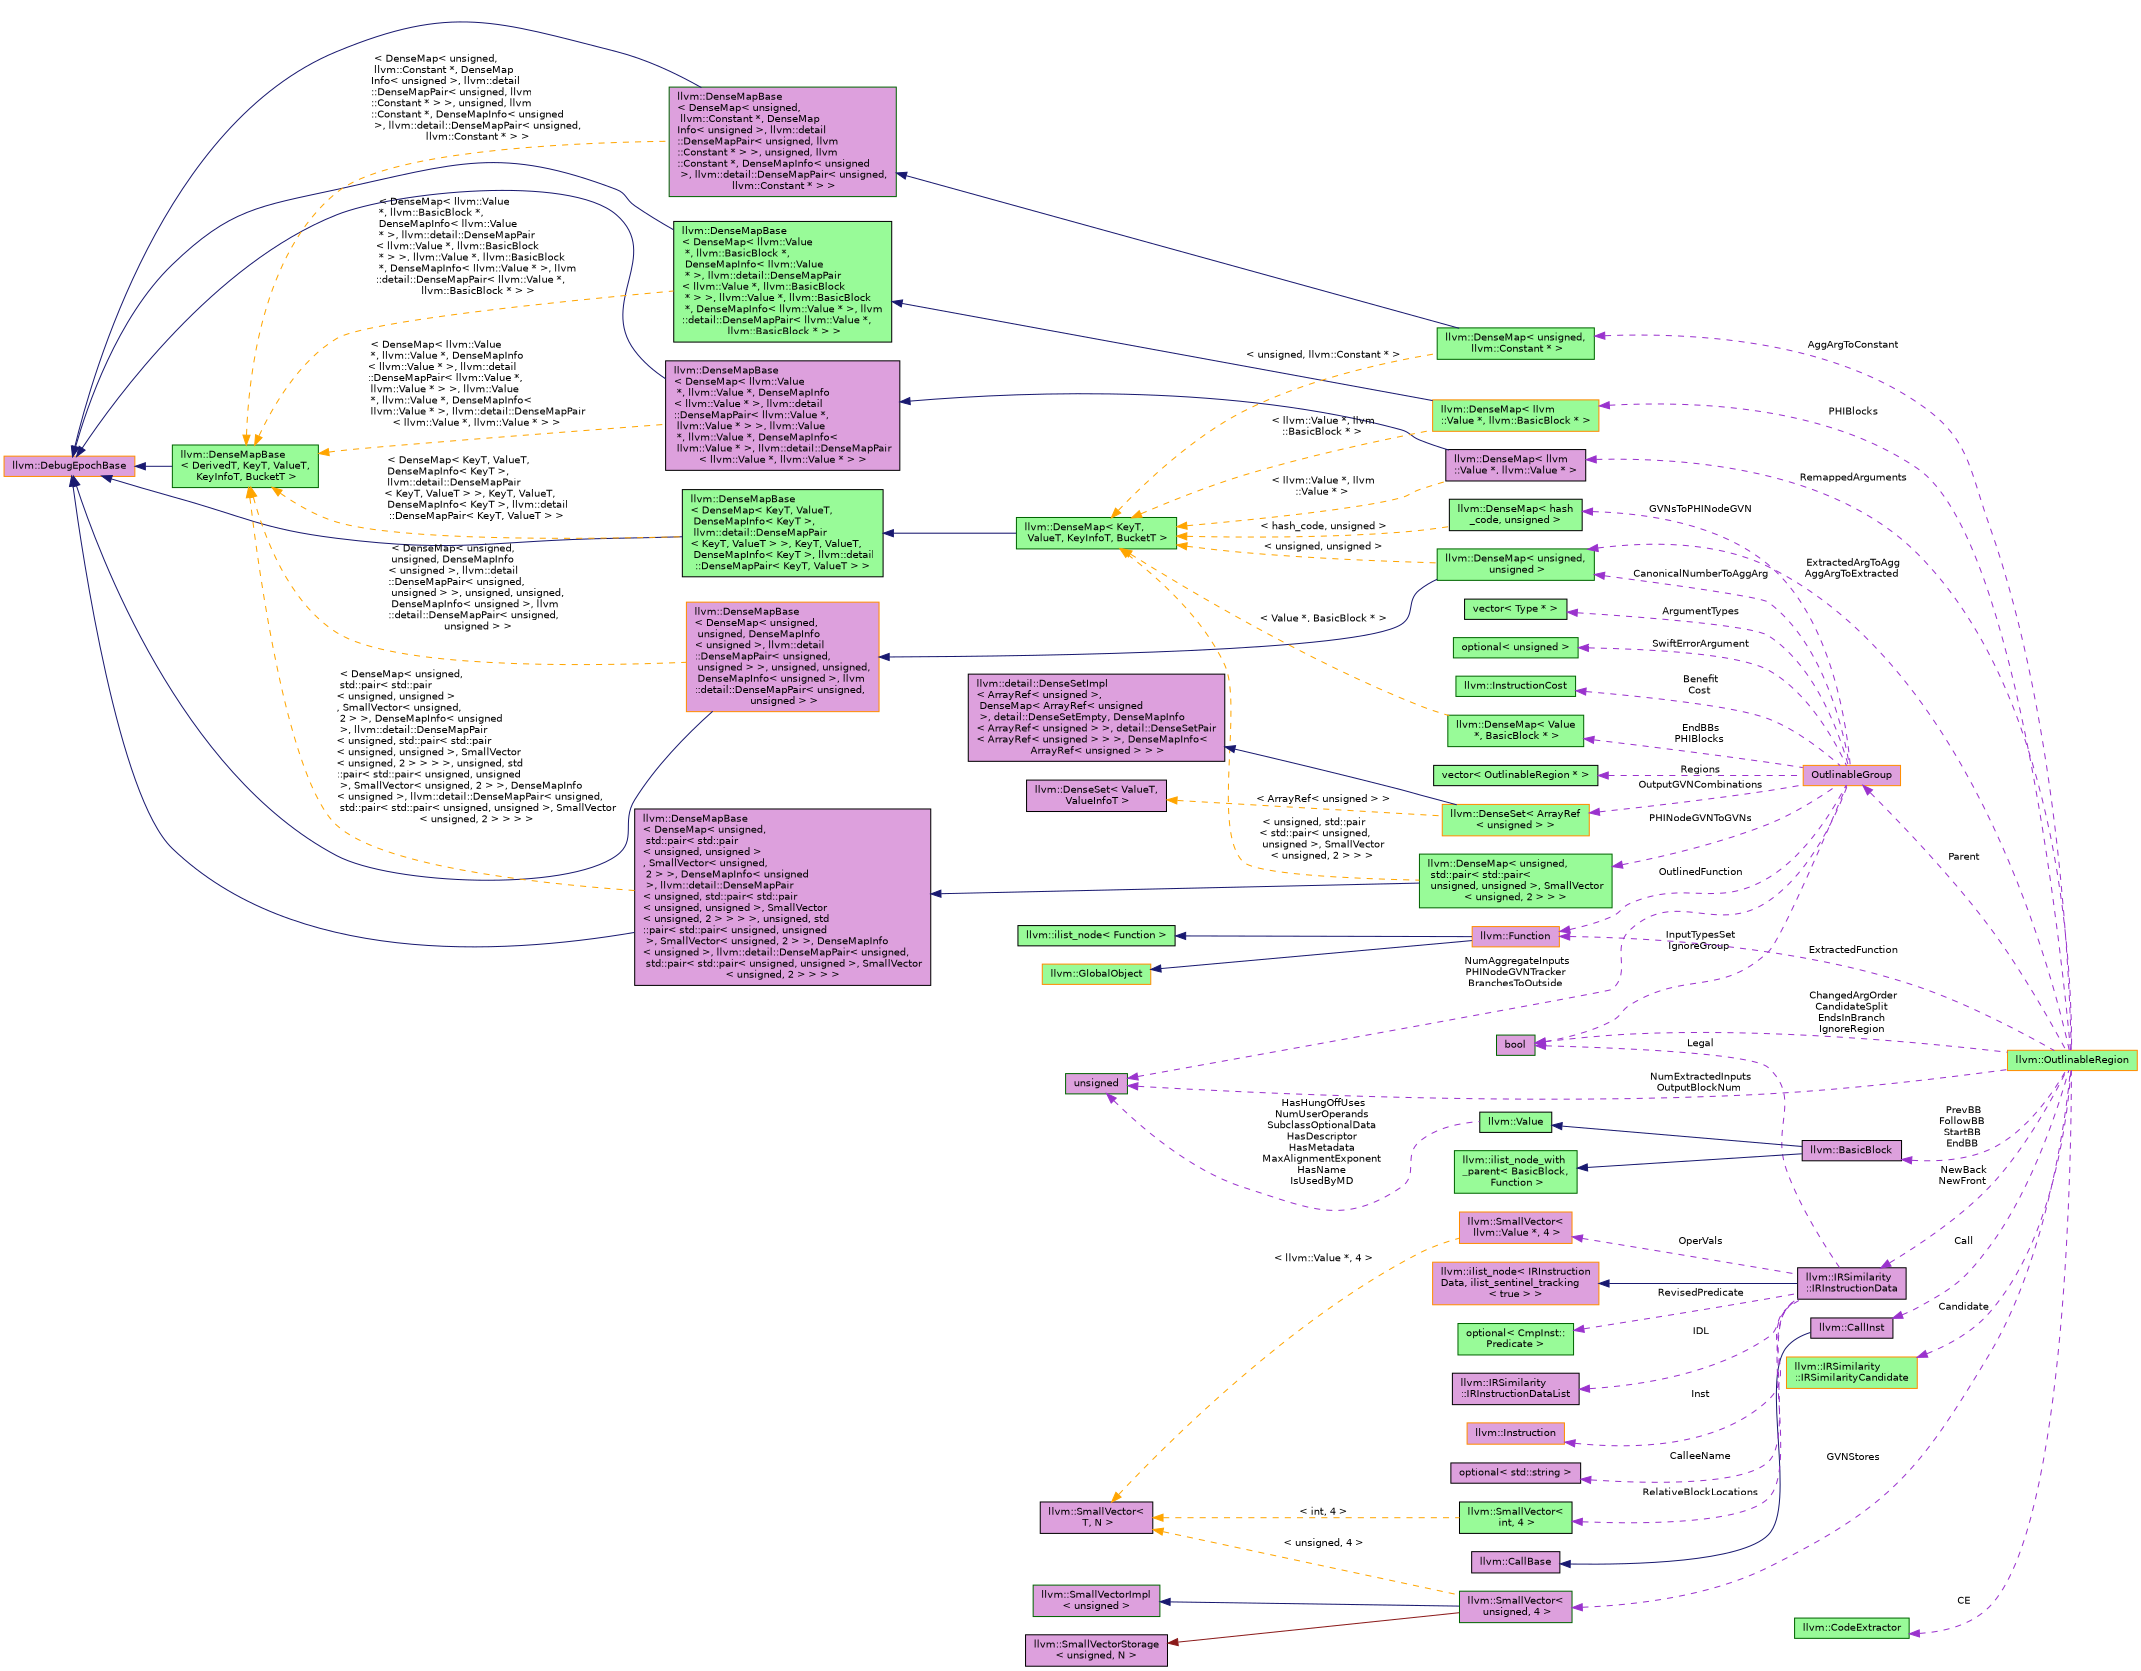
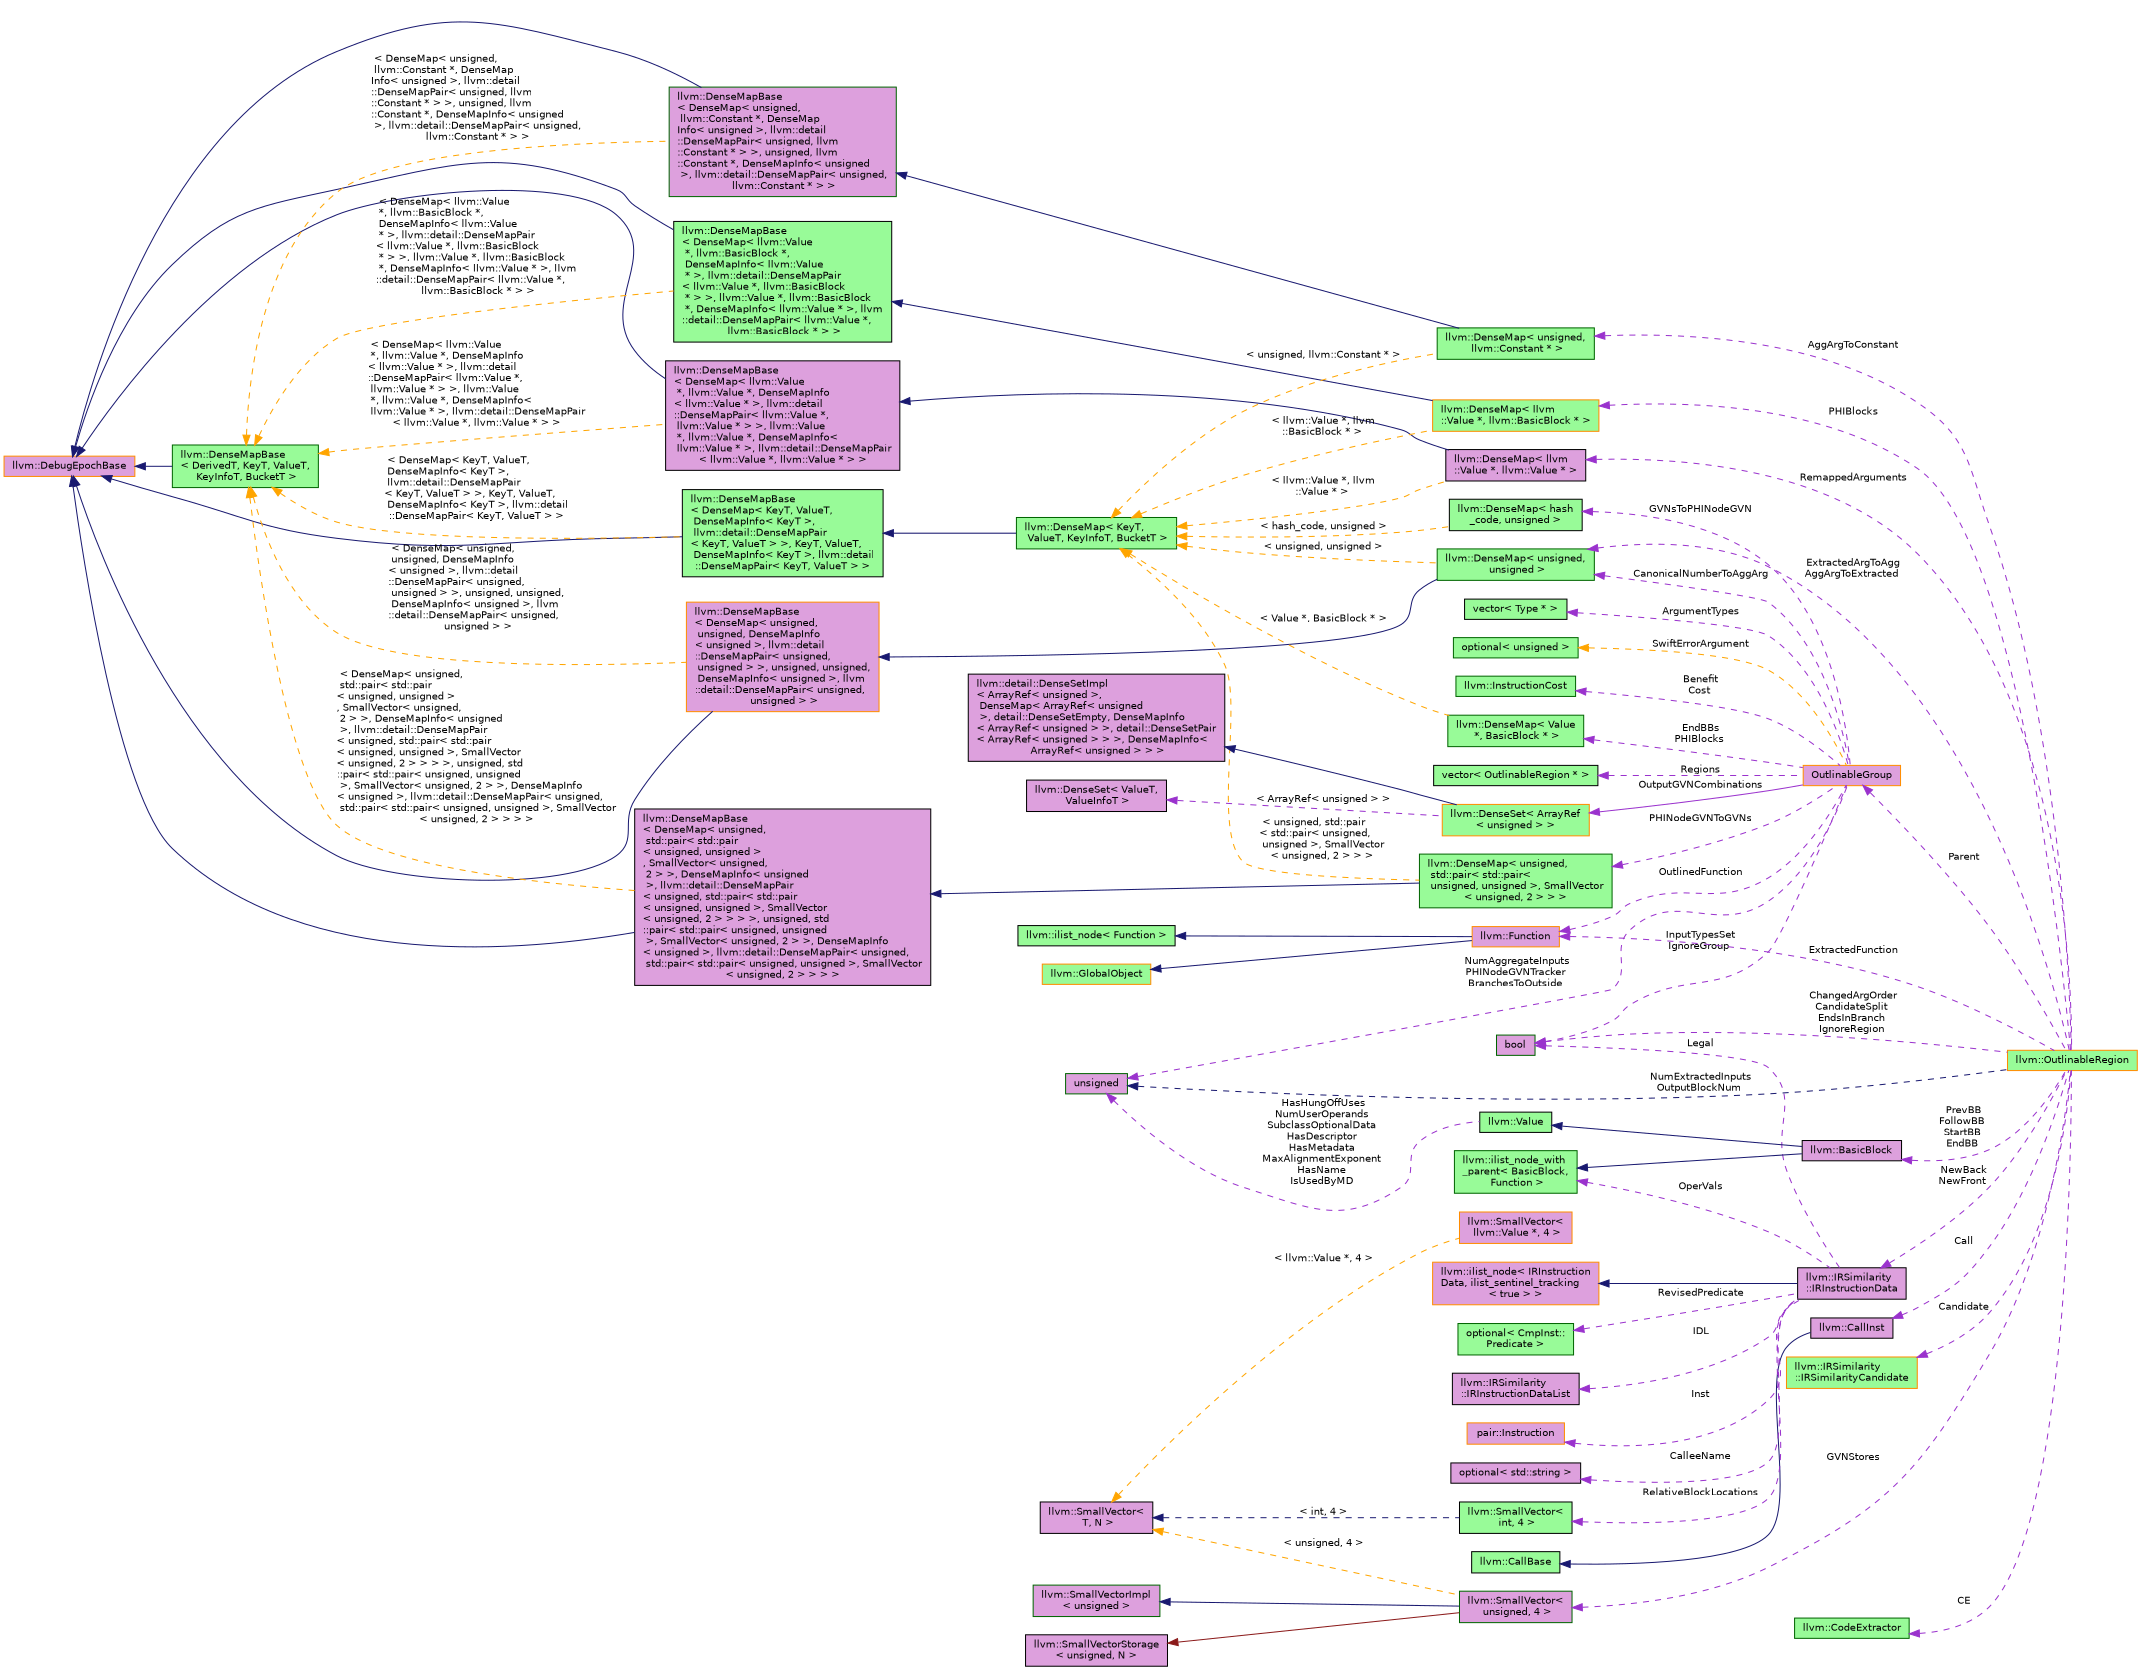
edge "OutlinableGroup" -> "optional< unsigned >": color darkorchid3 -> orange
edge "OutlinableGroup" -> "llvm::DenseSet< ArrayRef < unsigned > >": style dashed -> solid
edge "llvm::DenseSet< ArrayRef < unsigned > >" -> "llvm::DenseSet< ValueT, ValueInfoT >": color orange -> darkorchid3
edge "llvm::OutlinableRegion" -> "unsigned": color darkorchid3 -> midnightblue
edge "llvm::IRSimilarity ::IRInstructionData" -> "llvm::SmallVector< llvm::Value *, 4 >": now "llvm::IRSimilarity ::IRInstructionData" -> "llvm::ilist_node_with _parent< BasicBlock, Function >"
node "llvm::Instruction": label "llvm::Instruction" -> "pair::Instruction"
edge "llvm::SmallVector< int, 4 >" -> "llvm::SmallVector< T, N >": color orange -> midnightblue
node "llvm::CallBase": fillcolor plum -> palegreen
